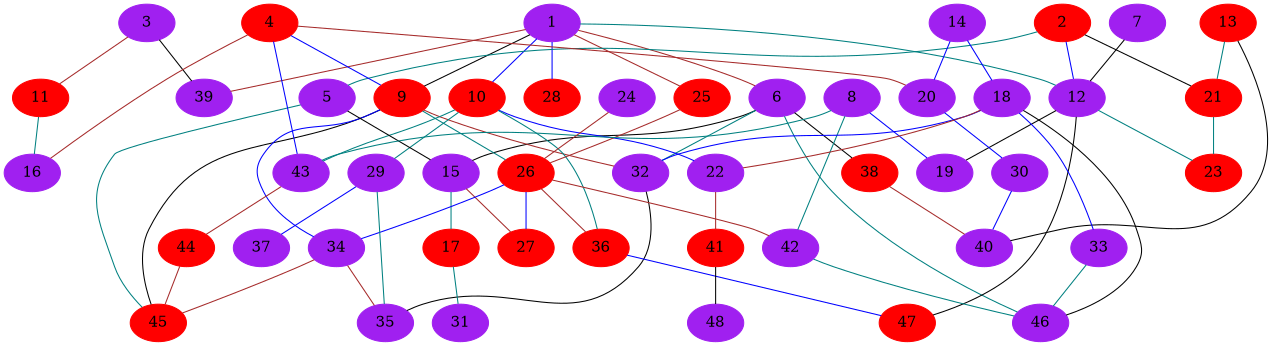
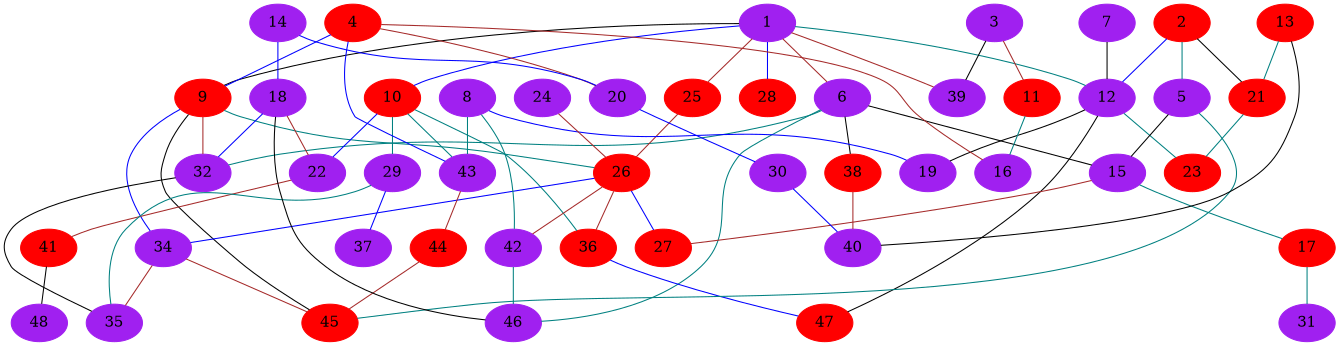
node "33": removed
